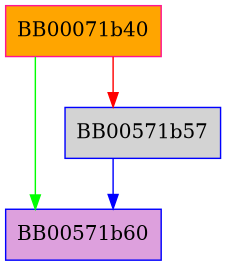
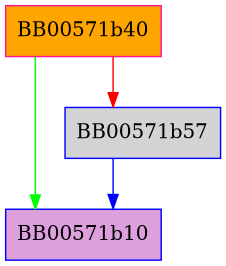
node "BB00071b40": label "BB00071b40" -> "BB00571b40"
node "BB00571b60": label "BB00571b60" -> "BB00571b10"
